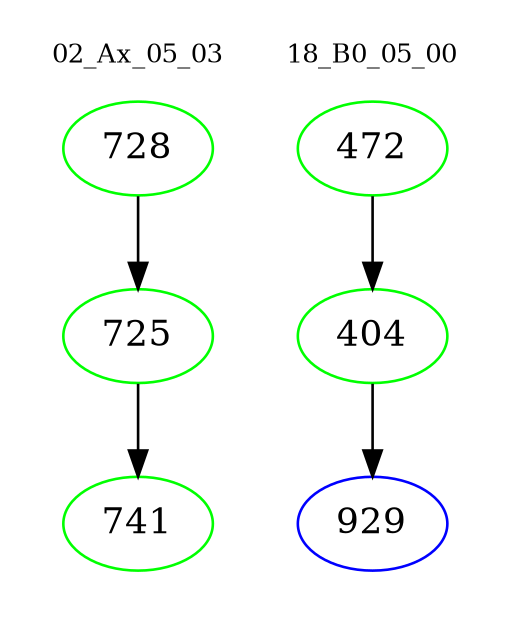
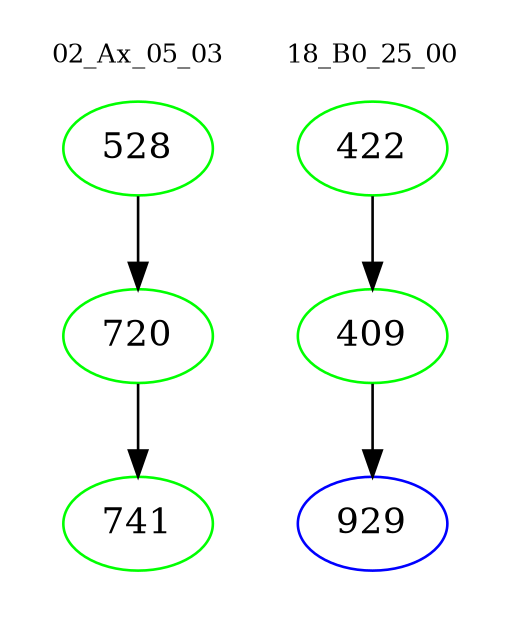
cluster "18_B0_05_00": label "18_B0_05_00" -> "18_B0_25_00"
node "728": label "728" -> "528"
node "472": label "472" -> "422"
node "725": label "725" -> "720"
node "404": label "404" -> "409"
